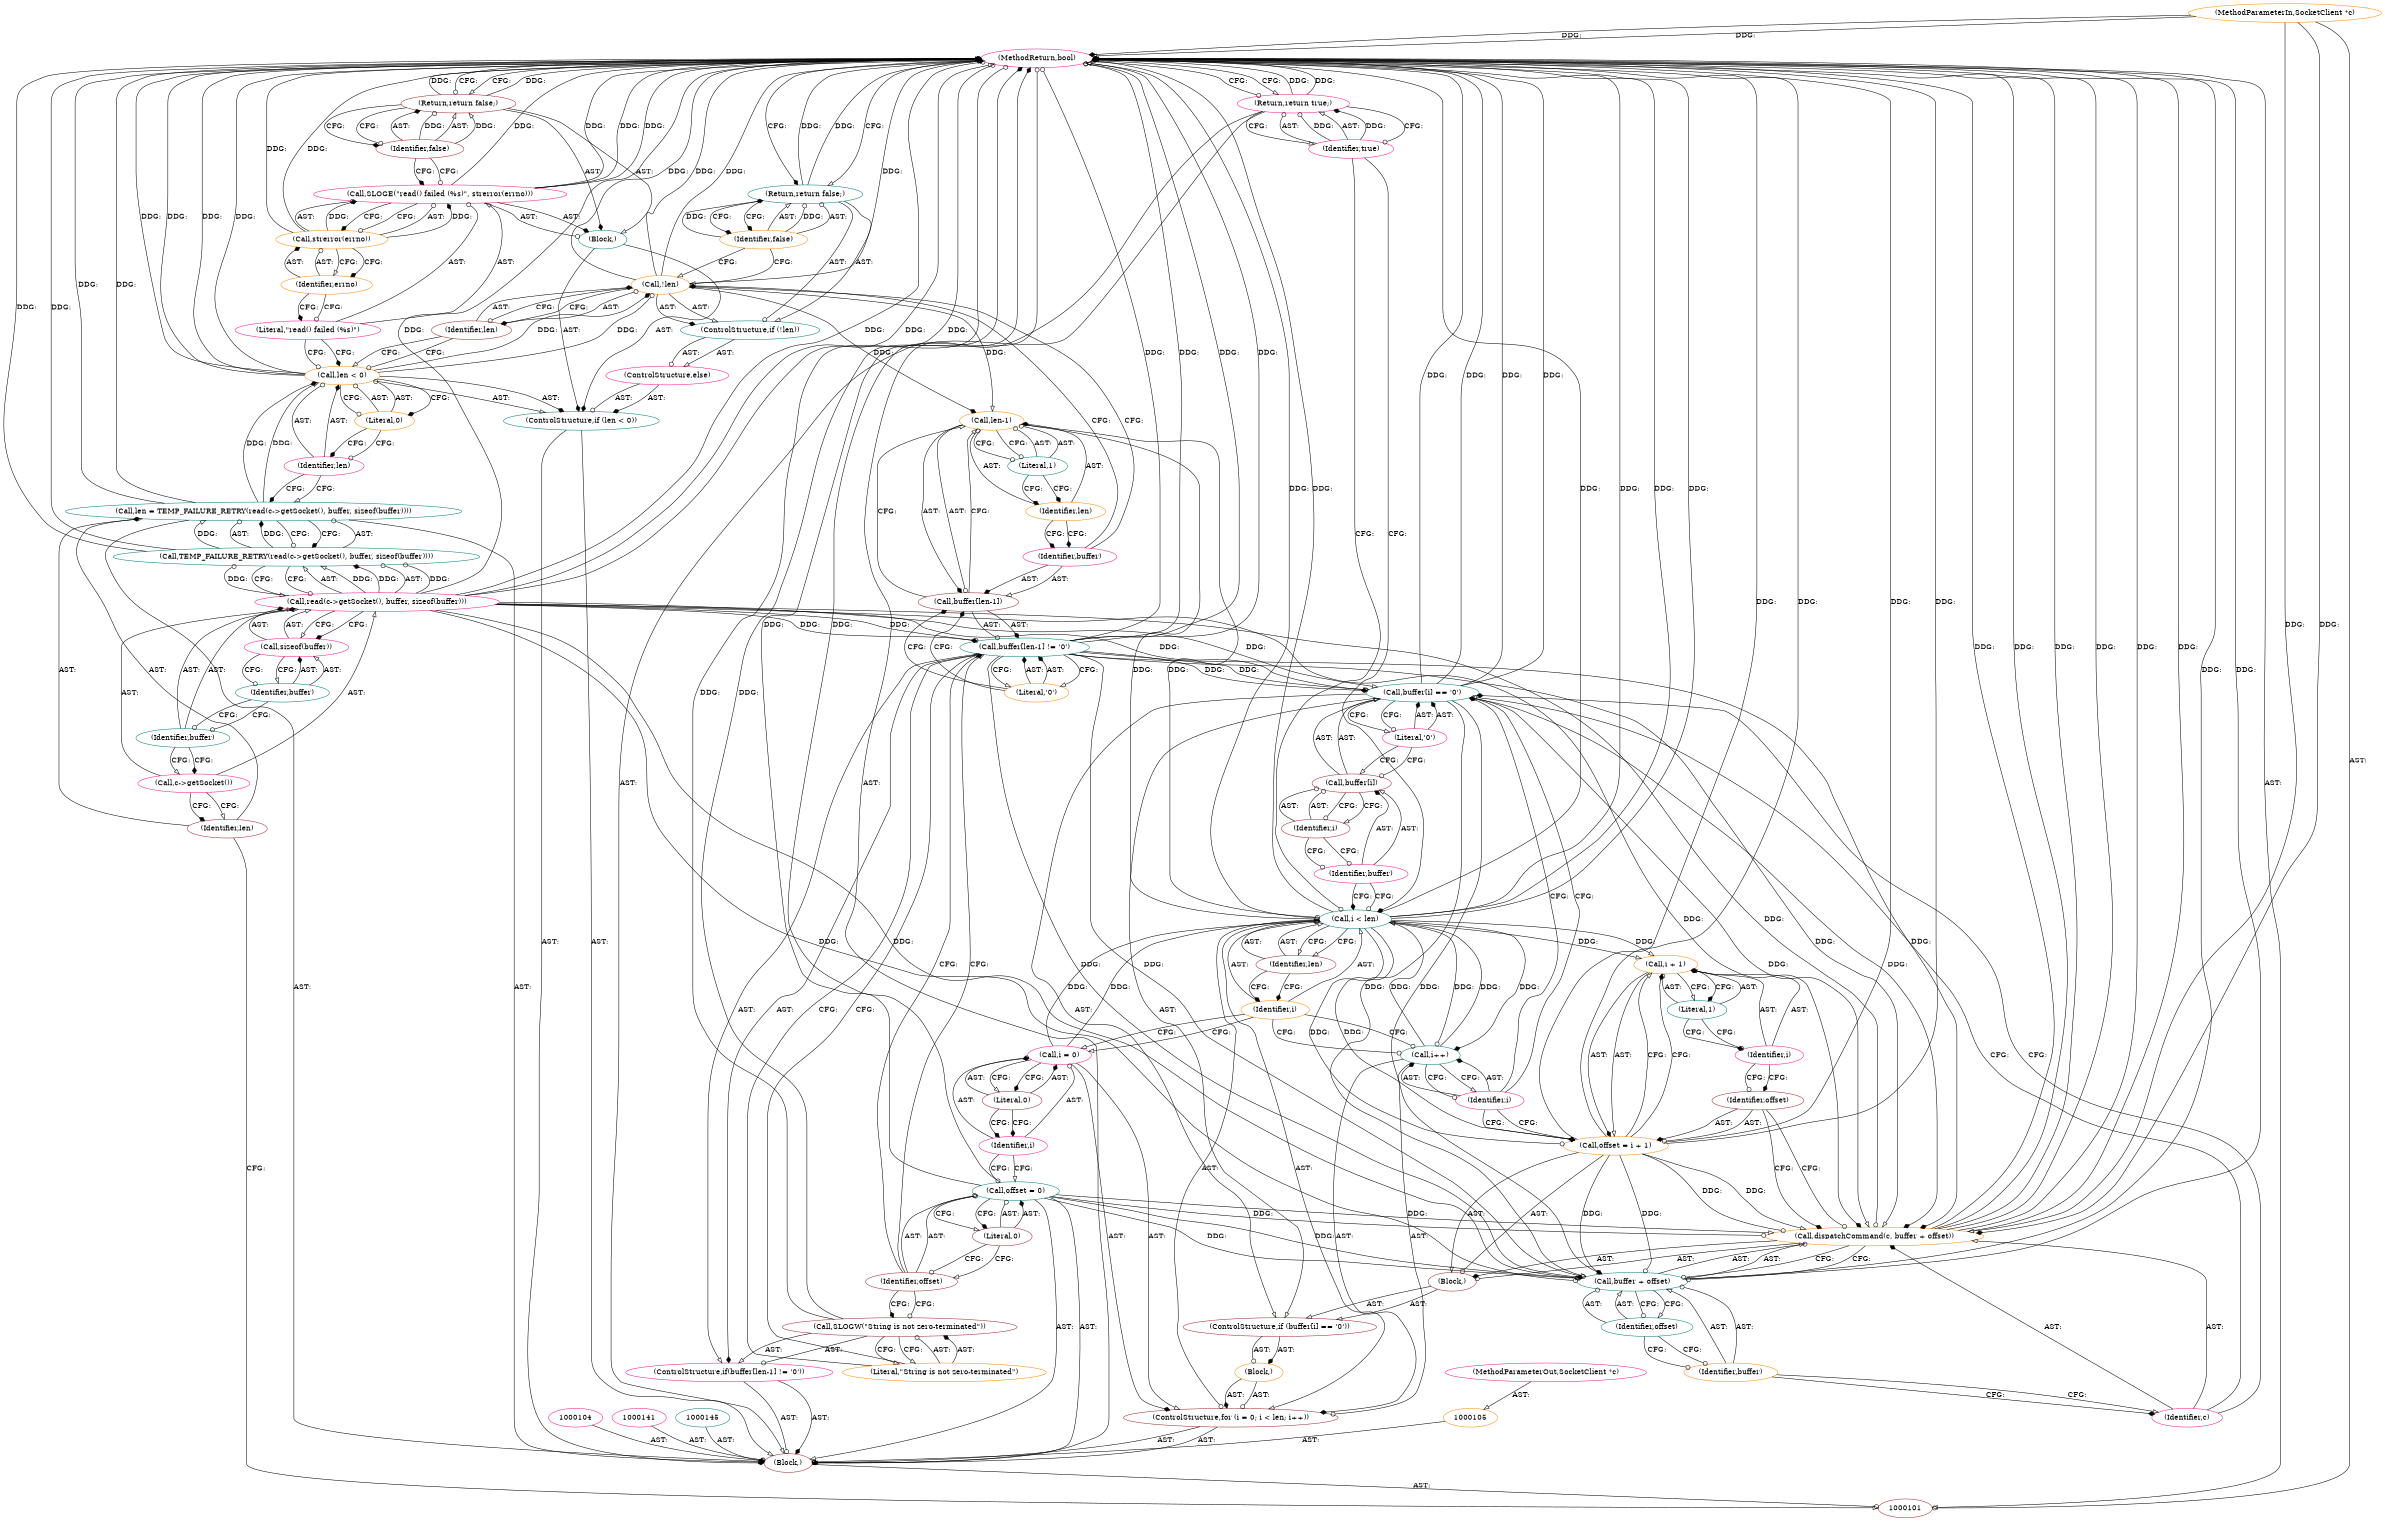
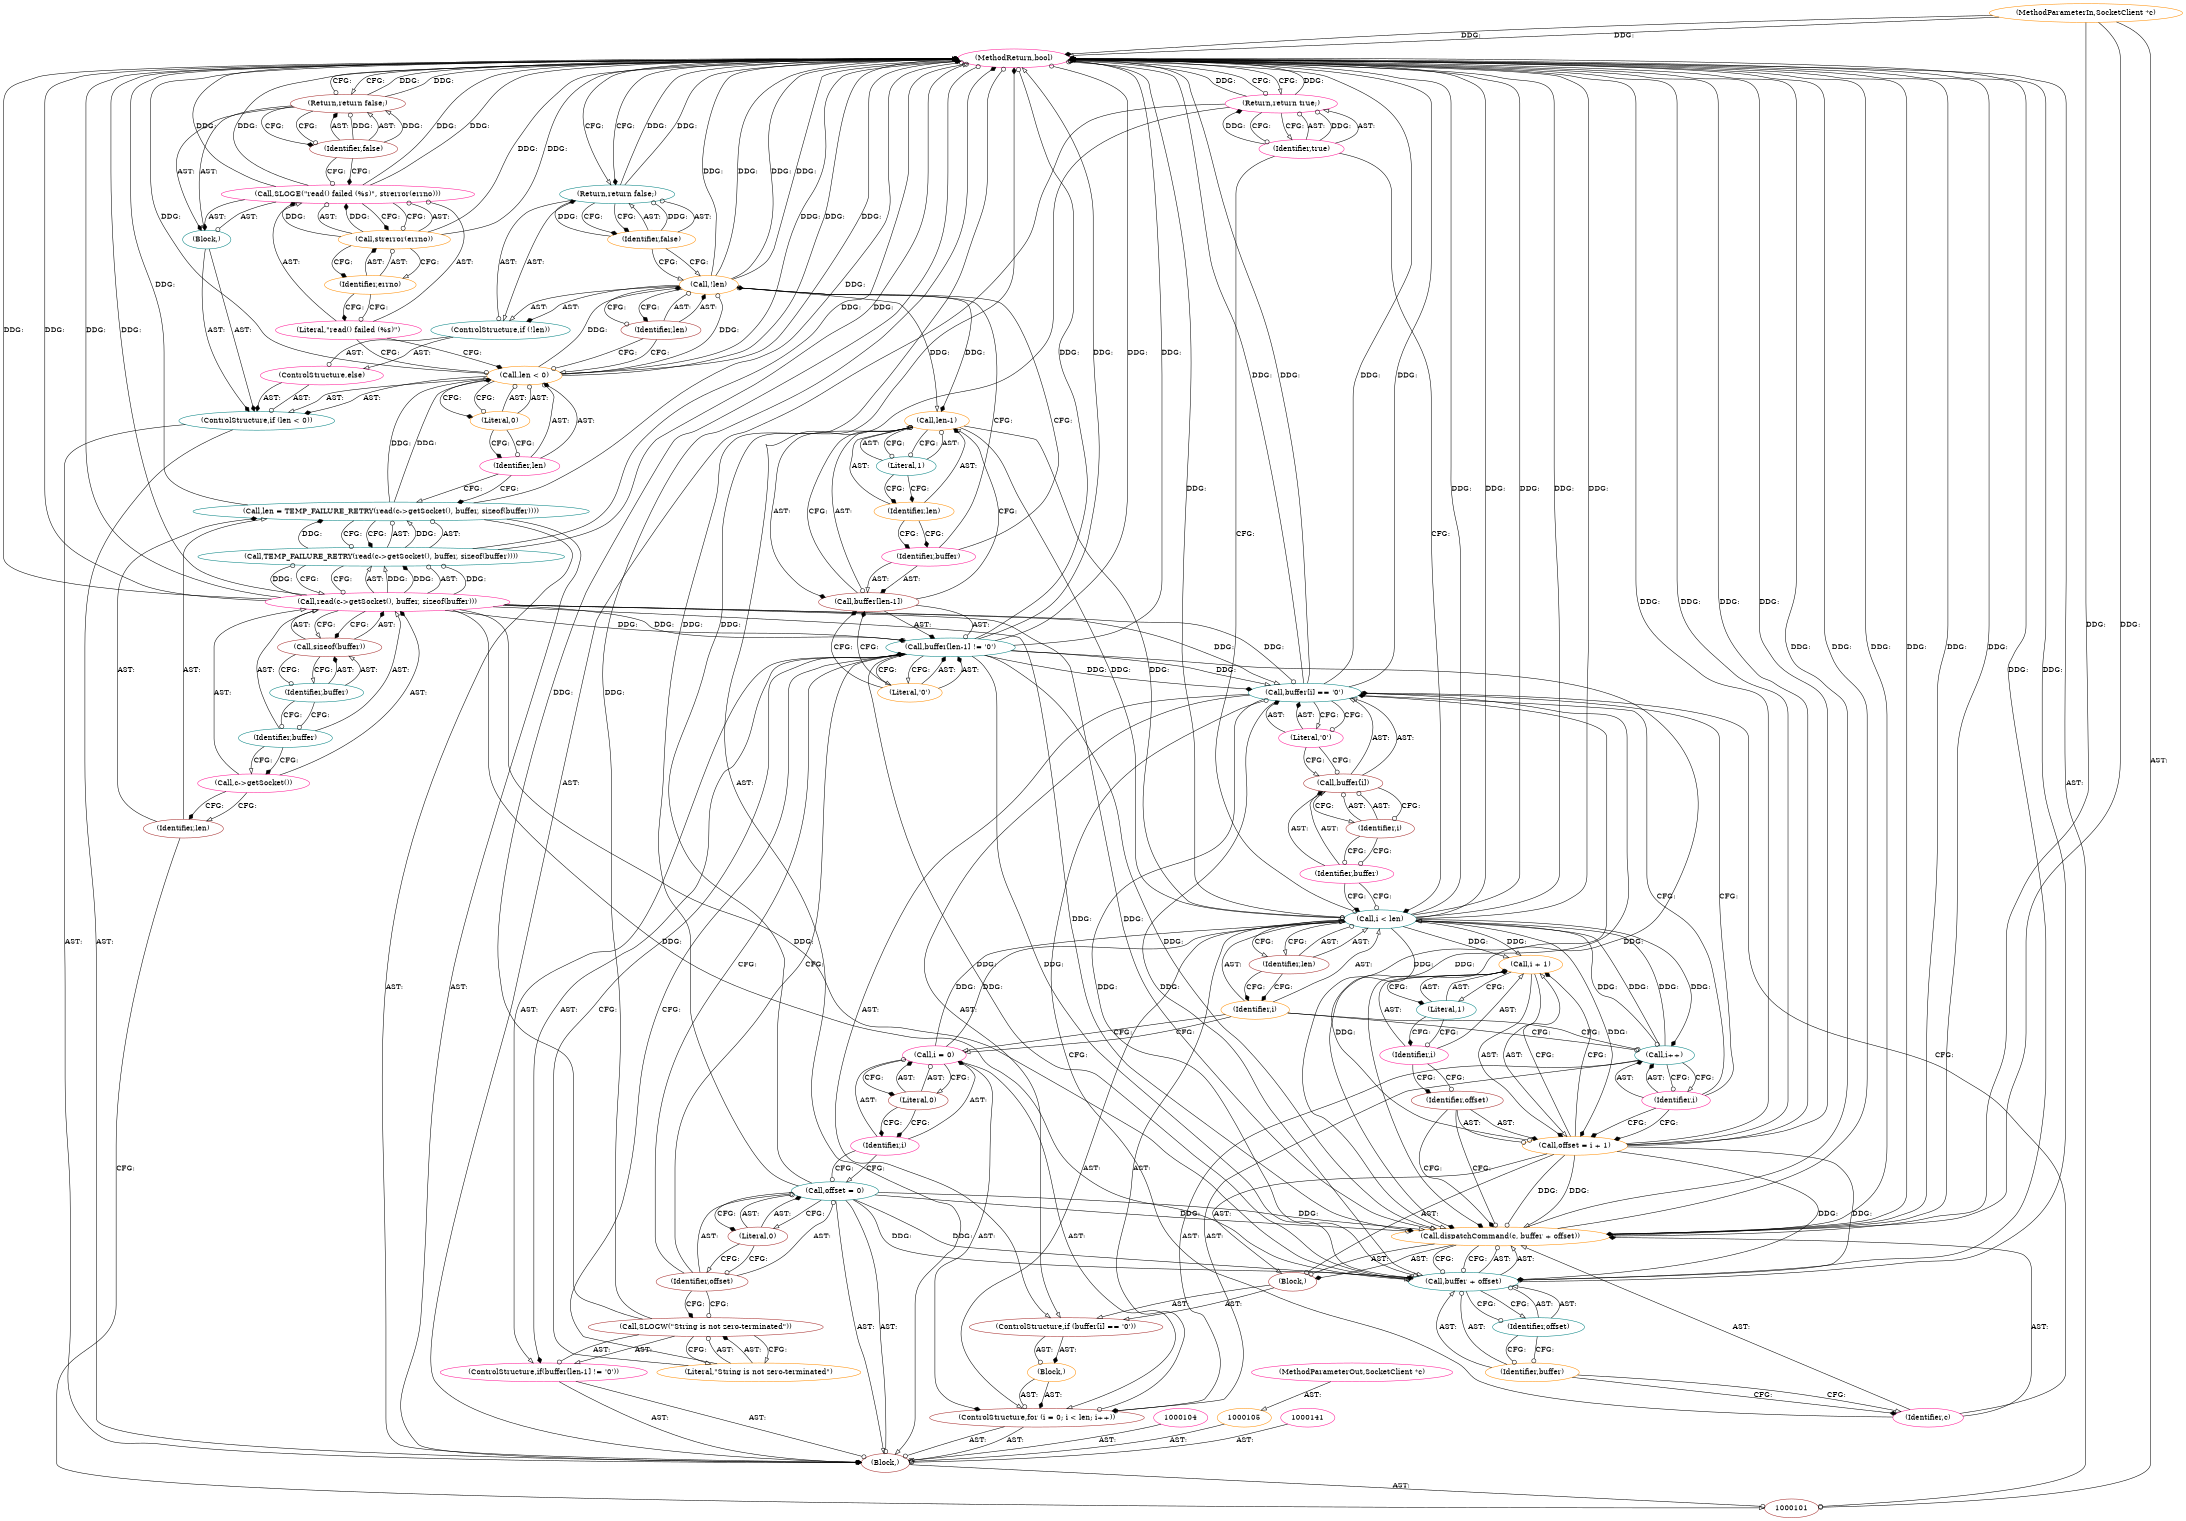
edge "(MethodReturn,bool)" -> "1000101": arrowhead onormal -> odot
node "(Call,sizeof(buffer))": color deeppink -> brown
node "1000145": removed
